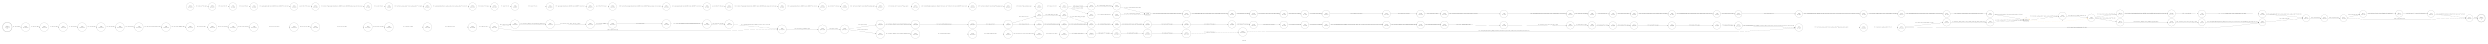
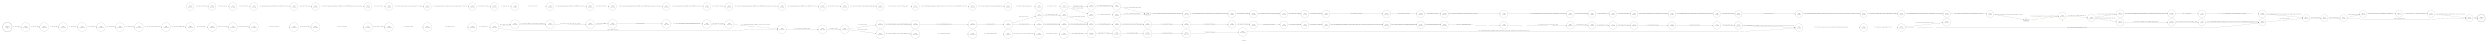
node "N79040 (rp:73, ep:73)": removed
